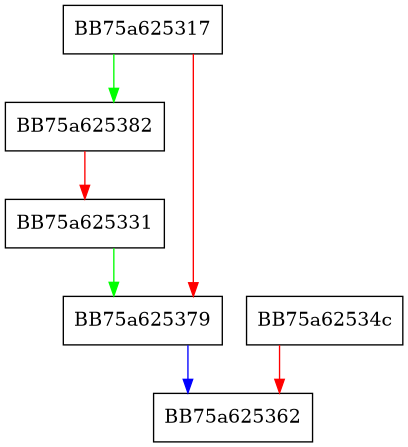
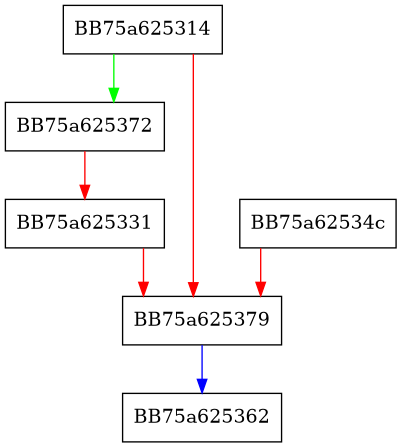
node "BB75a625317": label "BB75a625317" -> "BB75a625314"
node "BB75a625382": label "BB75a625382" -> "BB75a625372"
edge "BB75a625331" -> "BB75a625379": color green -> red
edge "BB75a62534c" -> "BB75a625362": now "BB75a62534c" -> "BB75a625379"
